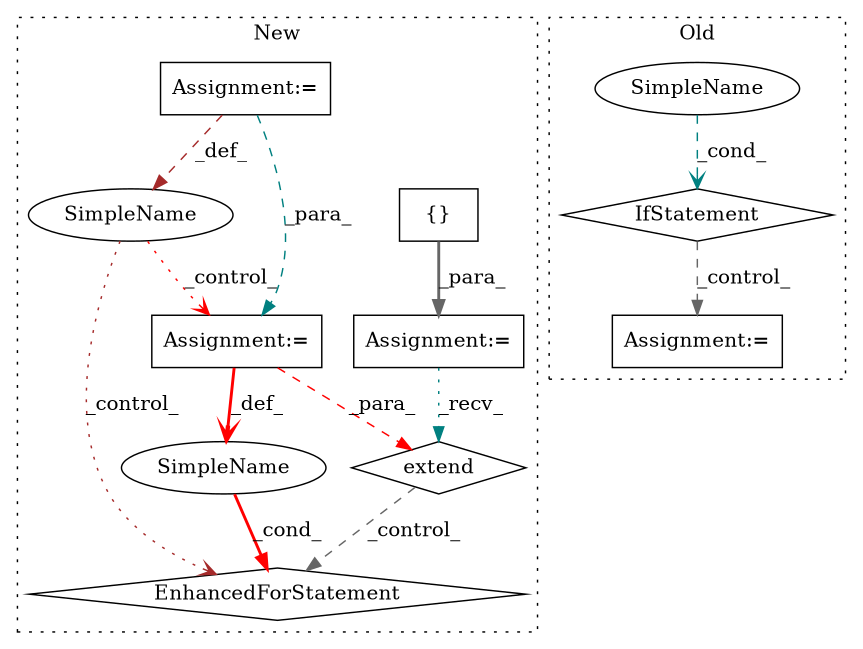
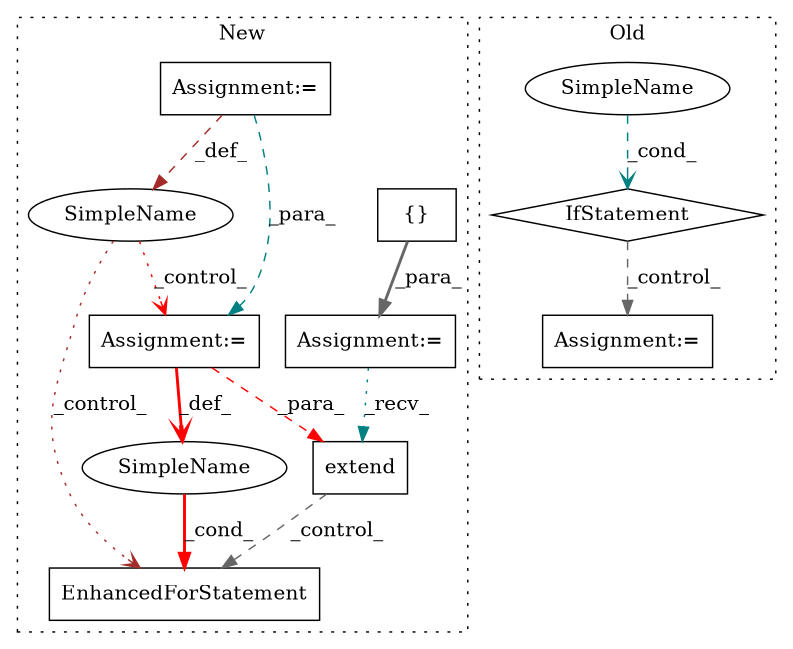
node "extend": shape diamond -> box
node "EnhancedForStatement": shape diamond -> box
